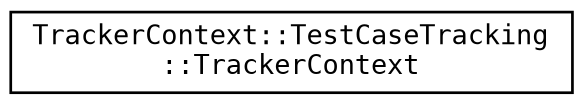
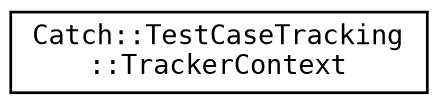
node "TrackerContext::TestCaseTracking ::TrackerContext": label "TrackerContext::TestCaseTracking ::TrackerContext" -> "Catch::TestCaseTracking ::TrackerContext"
